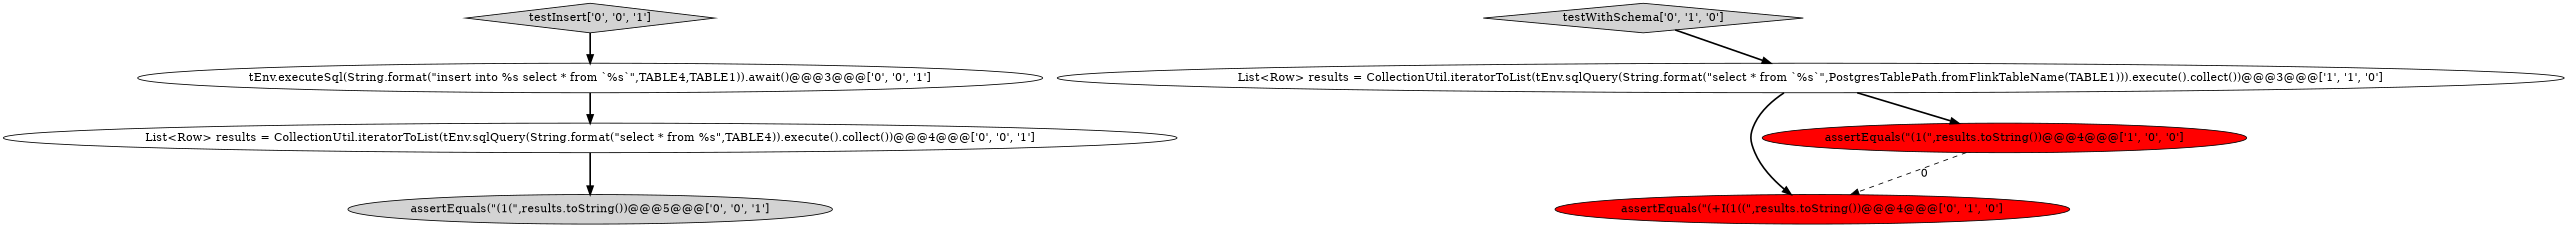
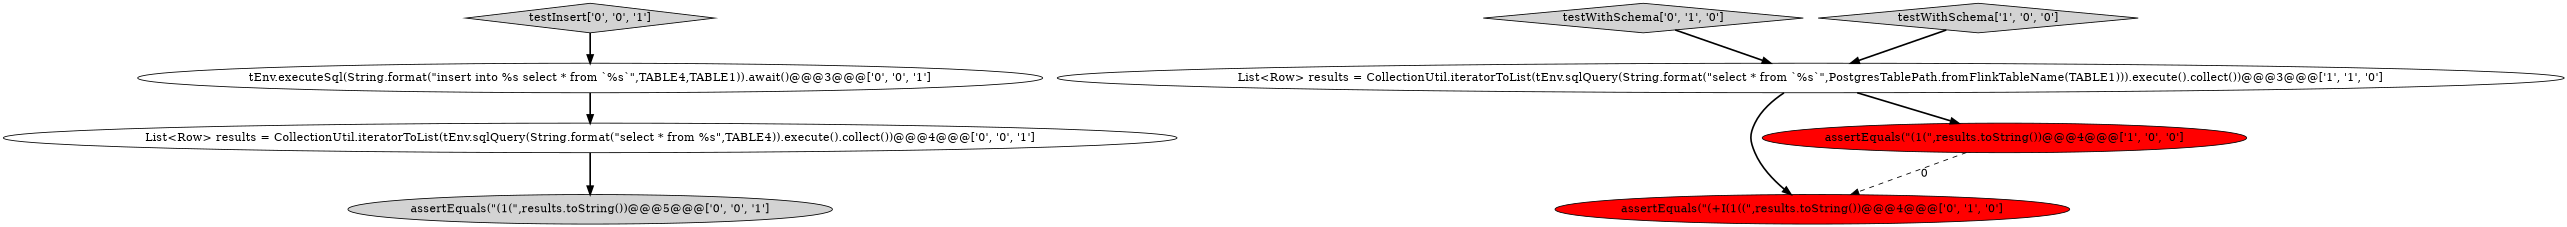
node "testWithSchema['1', '0', '0']": added
